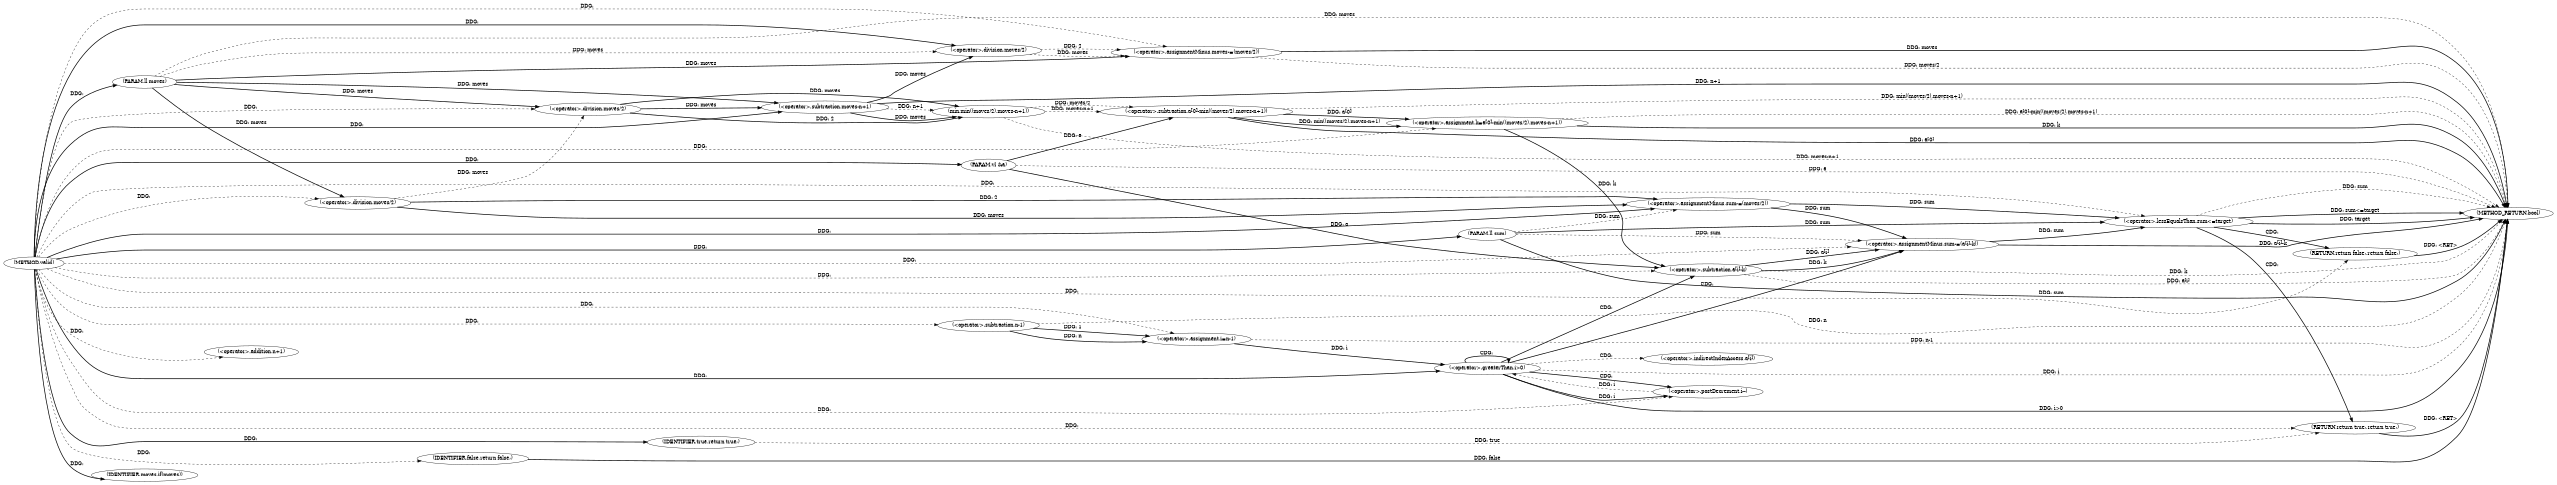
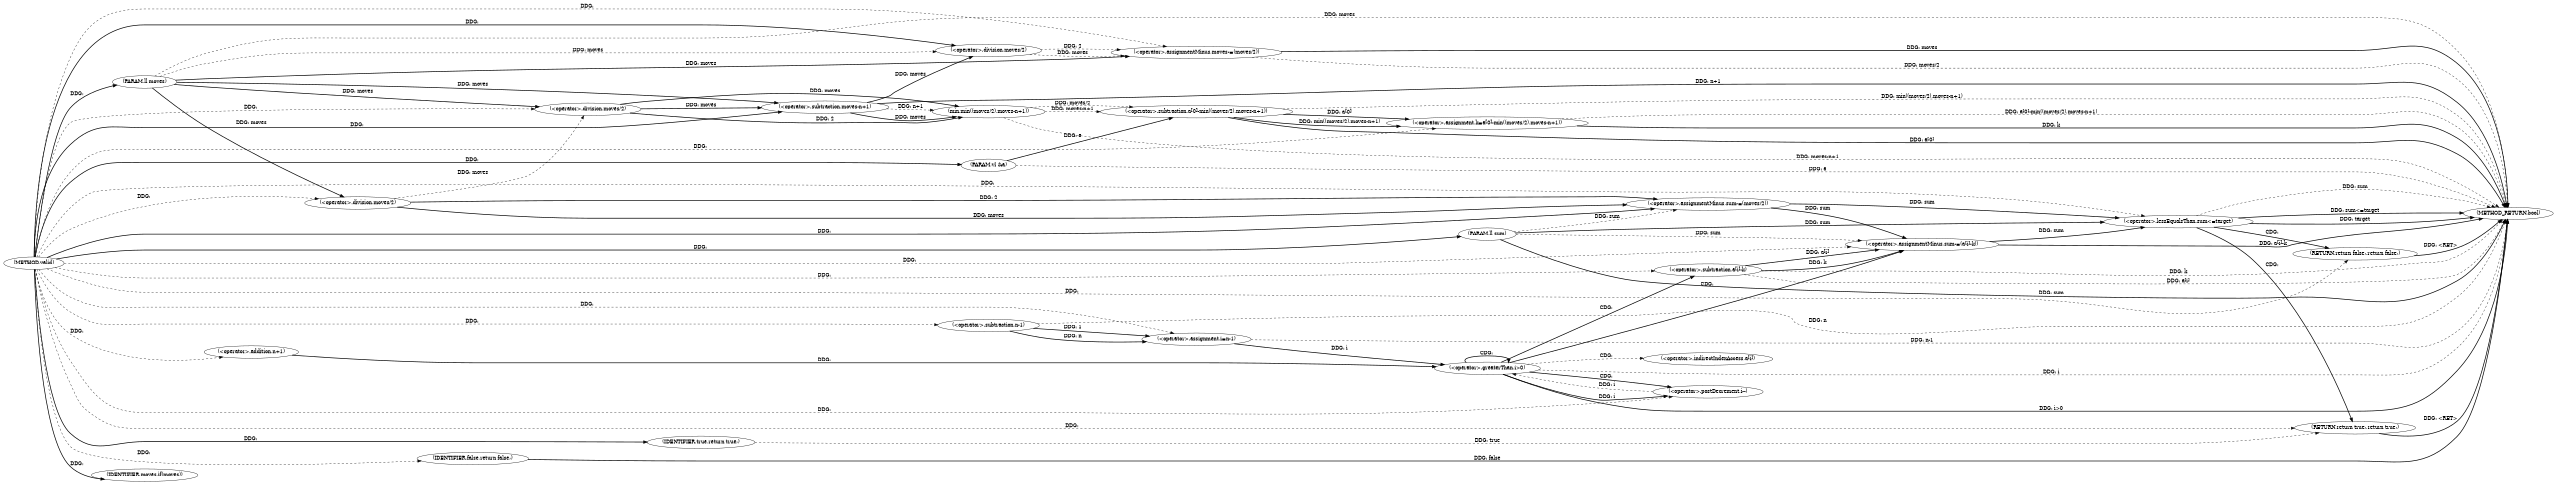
edge "(<operator>.assignment,k=a[0]-min((moves/2),moves-n+1))" -> "(<operator>.subtraction,a[i]-k)": removed, label "DDG: k"
edge "(PARAM,vl &a)" -> "(<operator>.subtraction,a[i]-k)": removed, label "DDG: a"
edge "(METHOD,valid)" -> "(<operator>.greaterThan,i>0)": now "(<operator>.addition,n+1)" -> "(<operator>.greaterThan,i>0)"
